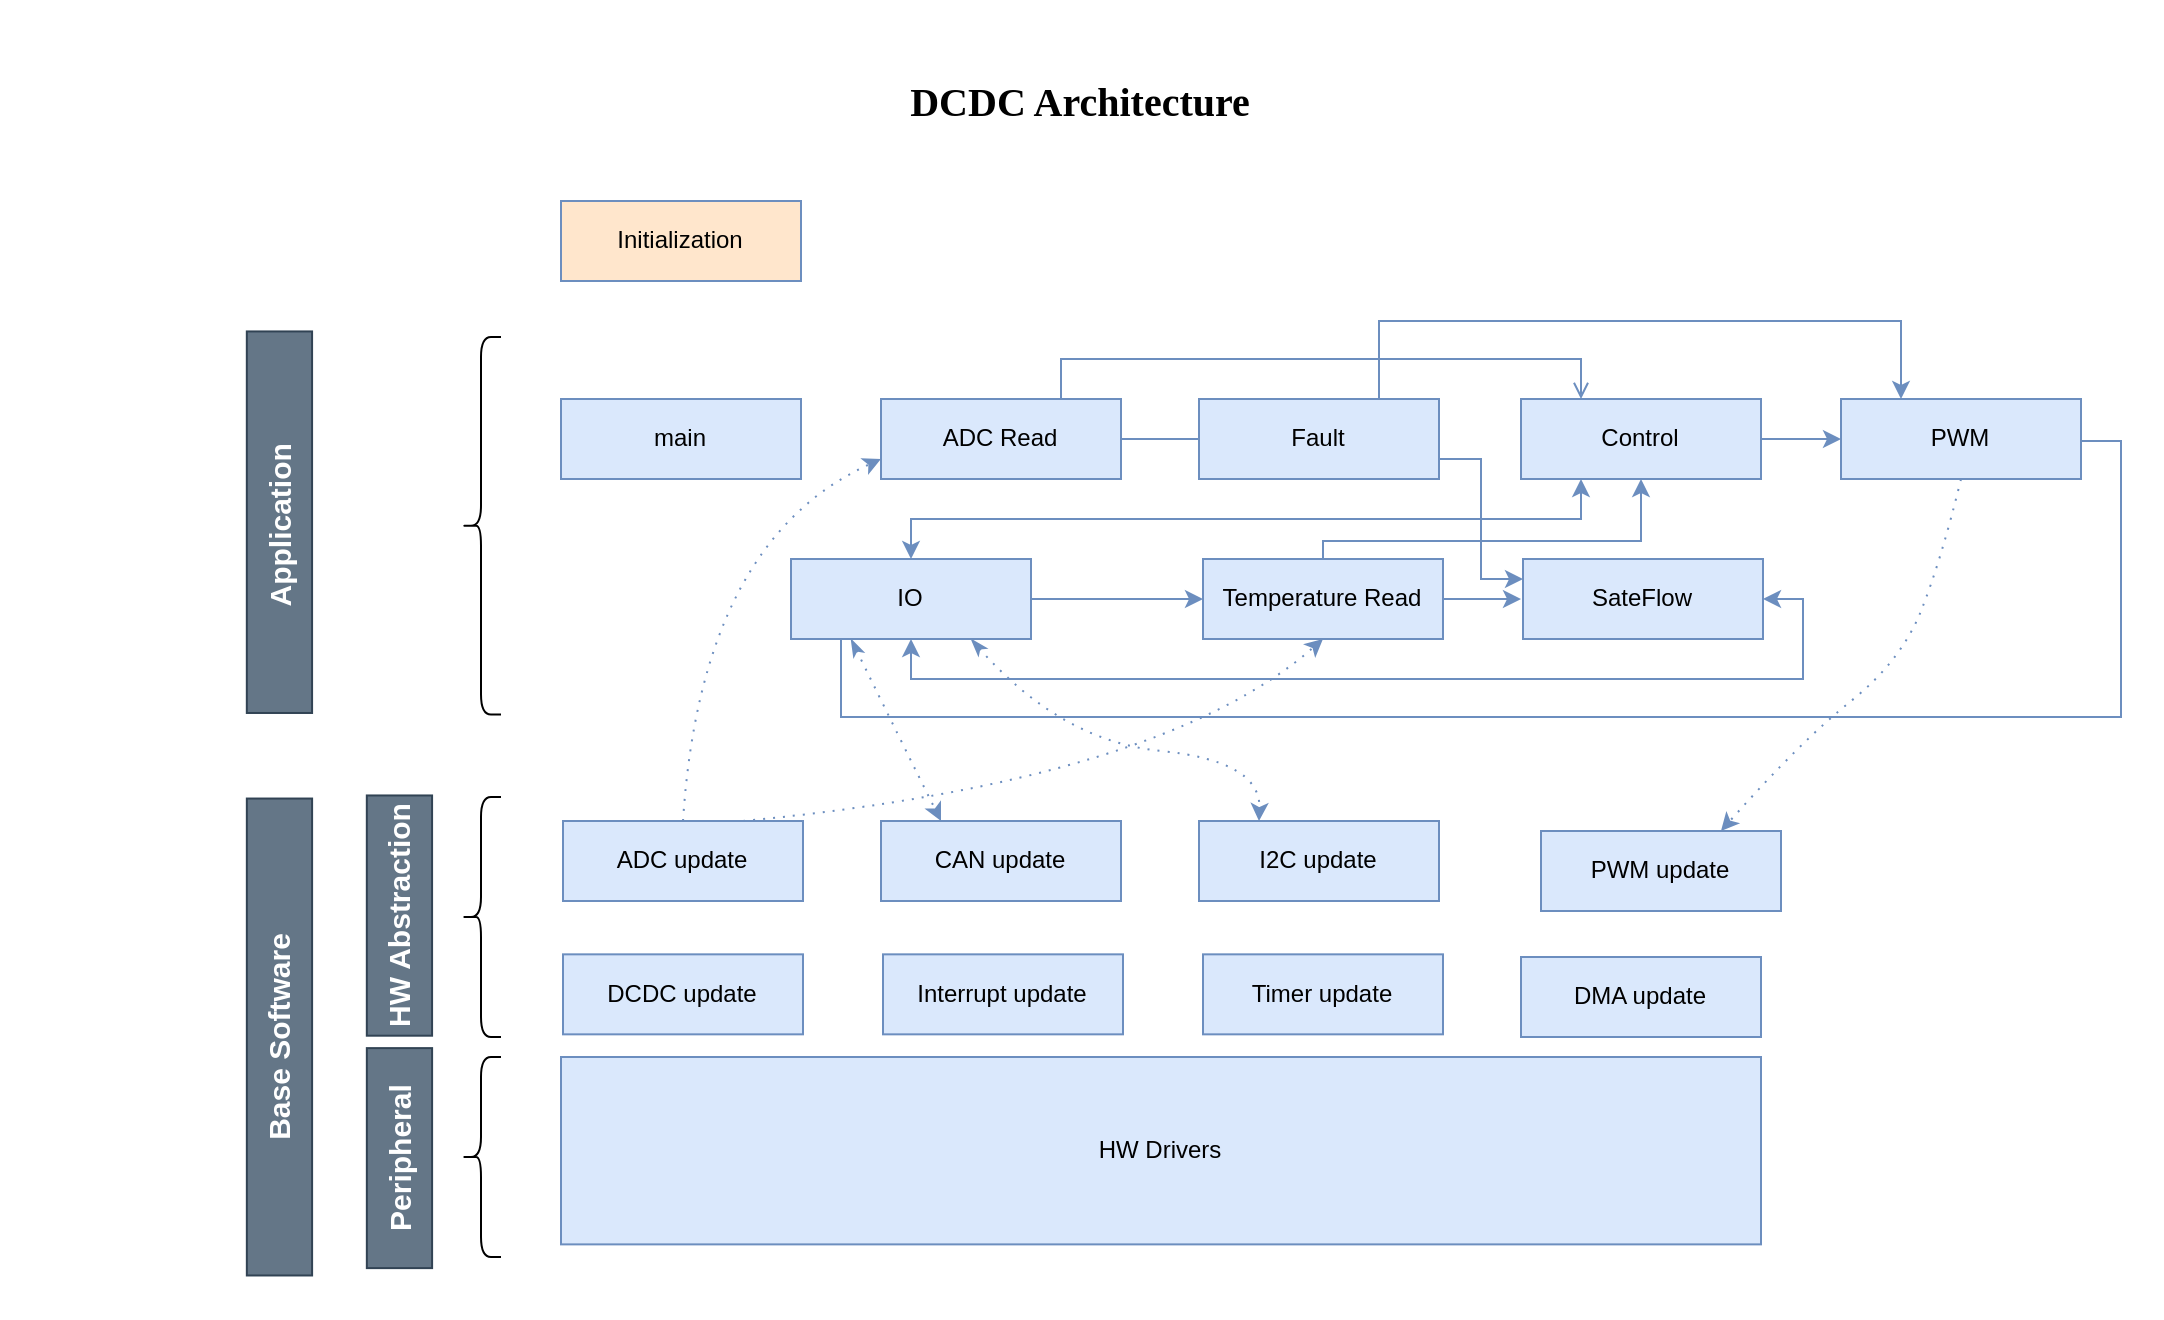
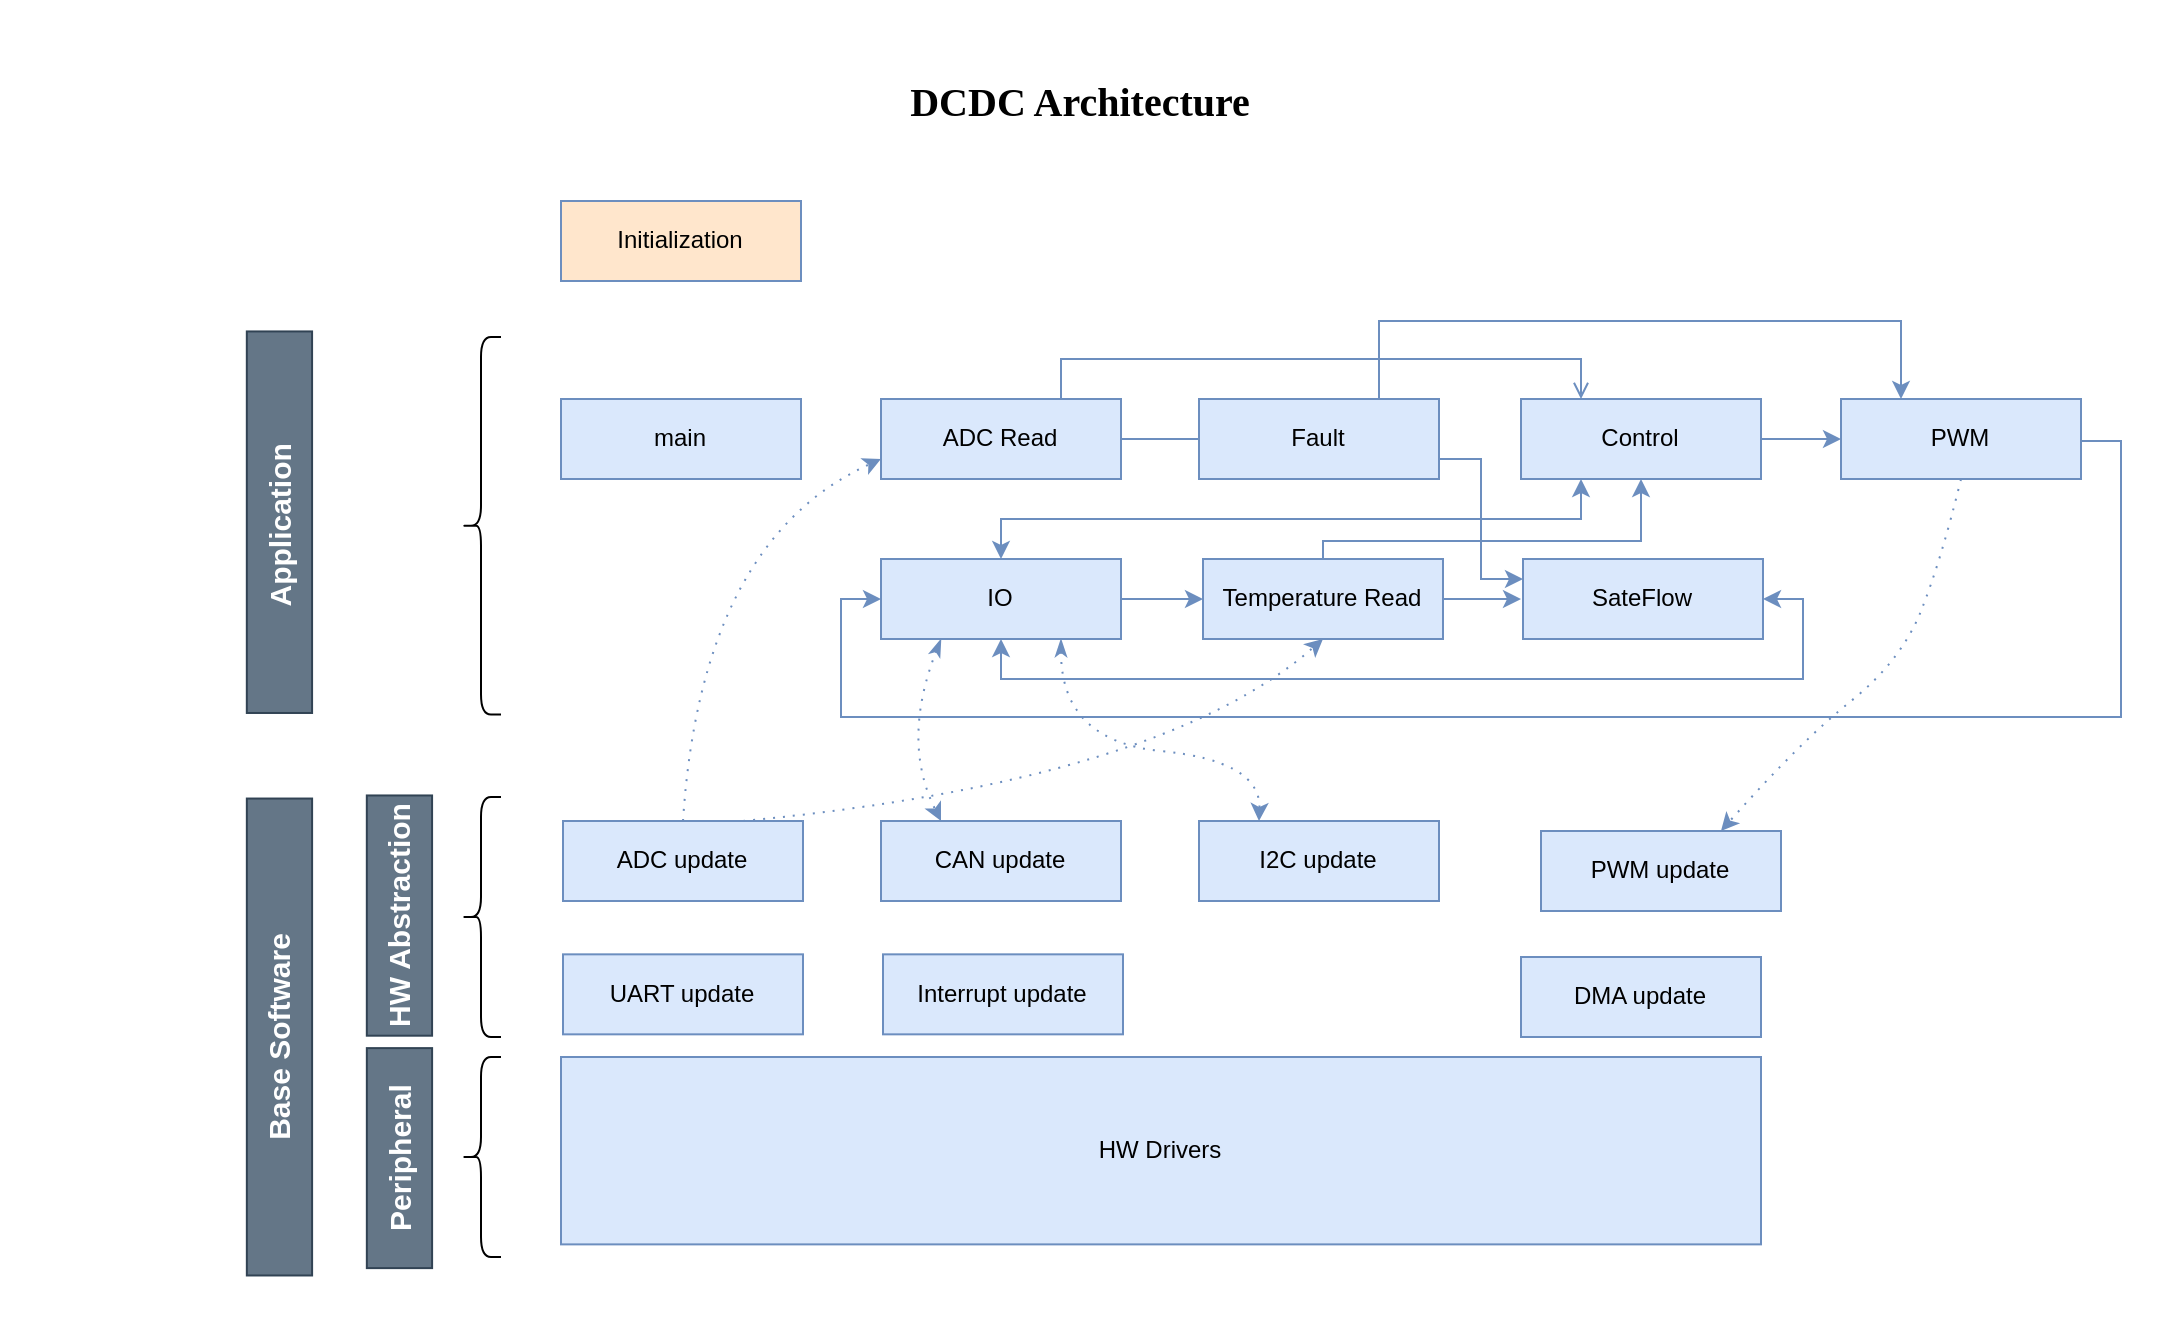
node "IO": moved (911, 599) -> (1001, 599)
node "Timer update": removed
node "DCDC update": label "DCDC update" -> "UART update"
